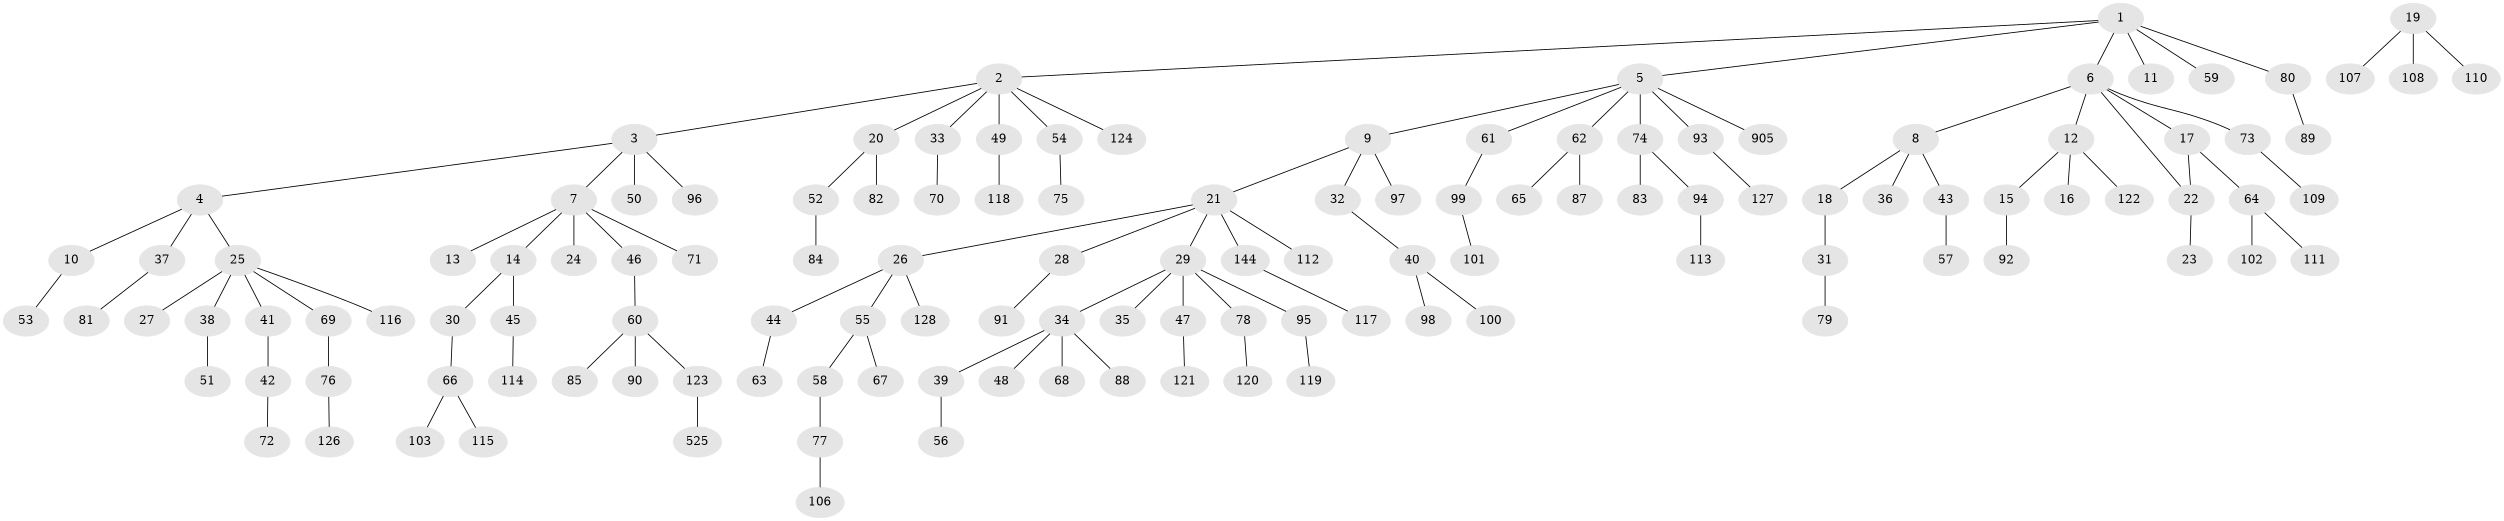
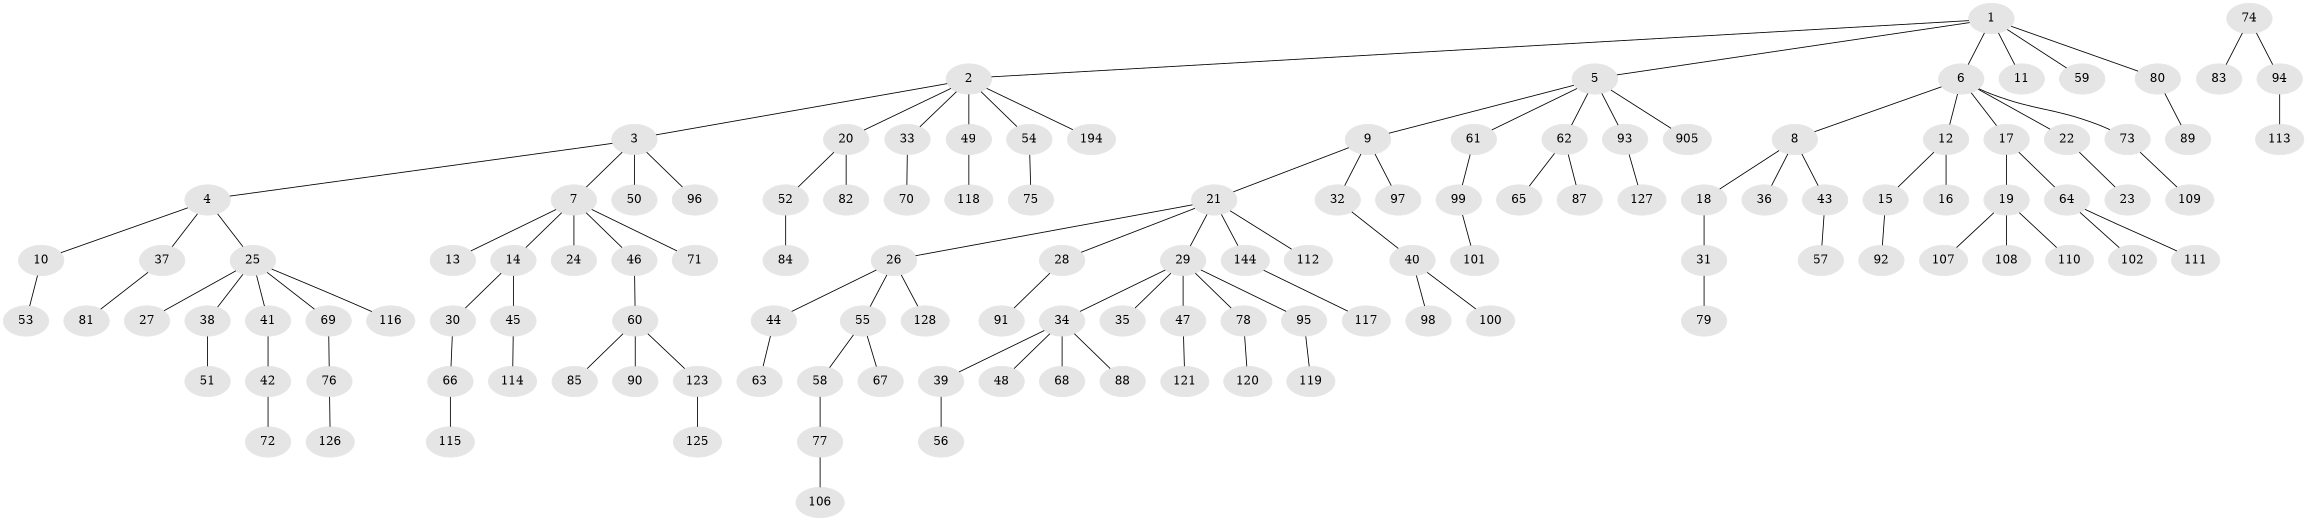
edge "5" -- "74": removed
node "124": label "124" -> "194"
edge "17" -- "22": now "17" -- "19"
node "122": removed
node "103": removed
node "525": label "525" -> "125"
